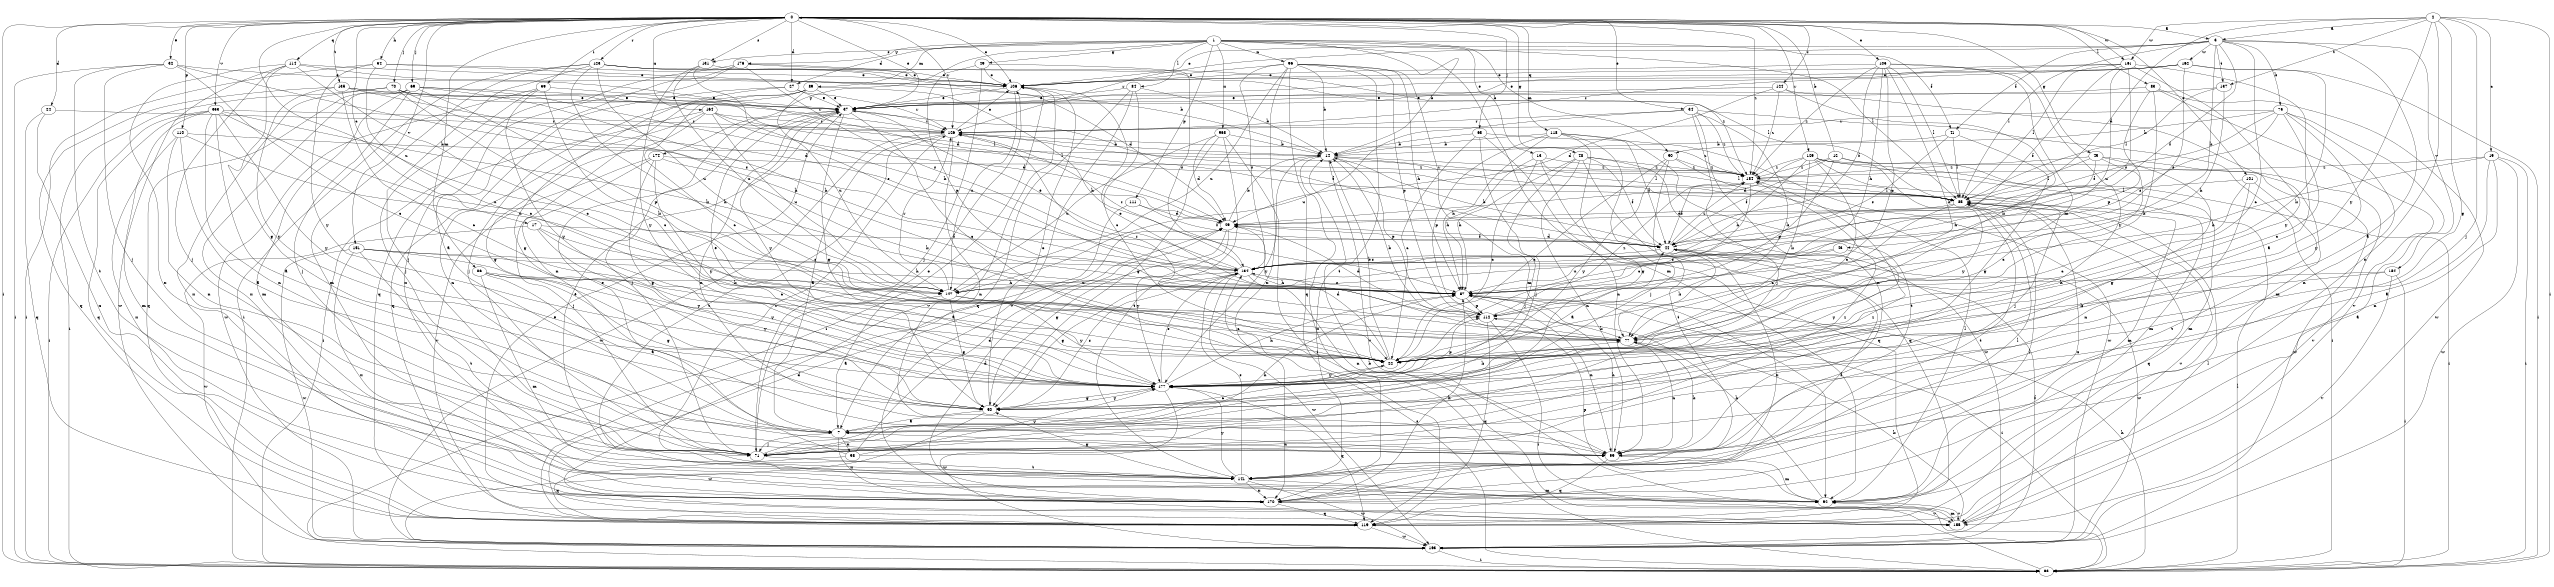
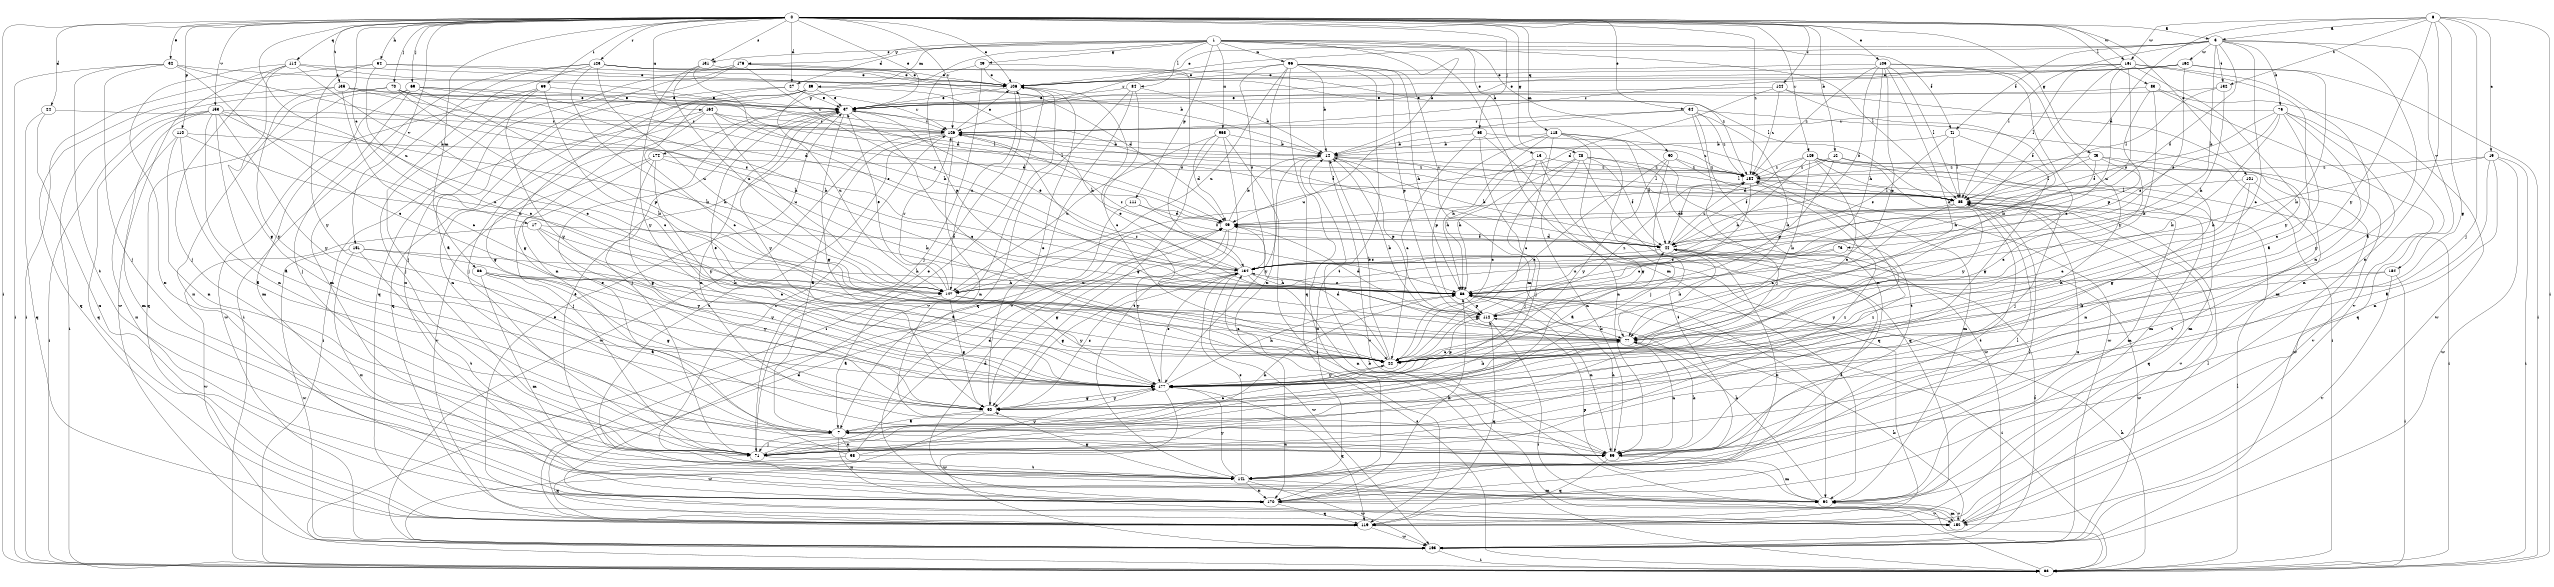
node "2": label "2" -> "6"
edge "12" -> "0": reversed
node "137": label "137" -> "132"
node "353": label "353" -> "153"
edge "75" -> "90": now "75" -> "77"
edge "105" -> "22": label "m" -> "c"
edge "147" -> "37": added, label "e"
node "43": label "43" -> "73"
edge "151" -> "134": removed, label "s"
edge "118" -> "22": added, label "c"
node "57": label "57" -> "56"
edge "161" -> "99": added, label "n"
edge "75" -> "119": label "a" -> "q"
edge "90" -> "92": label "l" -> "m"
edge "77" -> "22": added, label "c"
edge "112" -> "119": reversed
edge "69" -> "170": removed, label "x"
node "155": label "155" -> "152"
